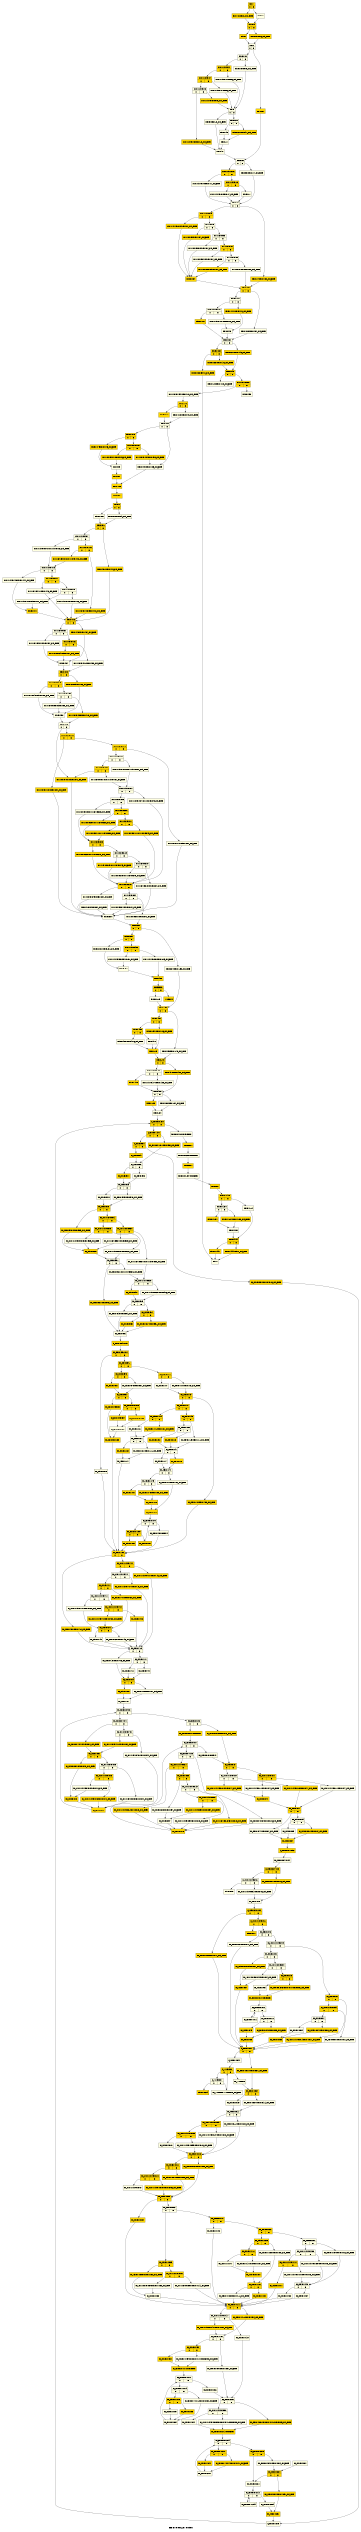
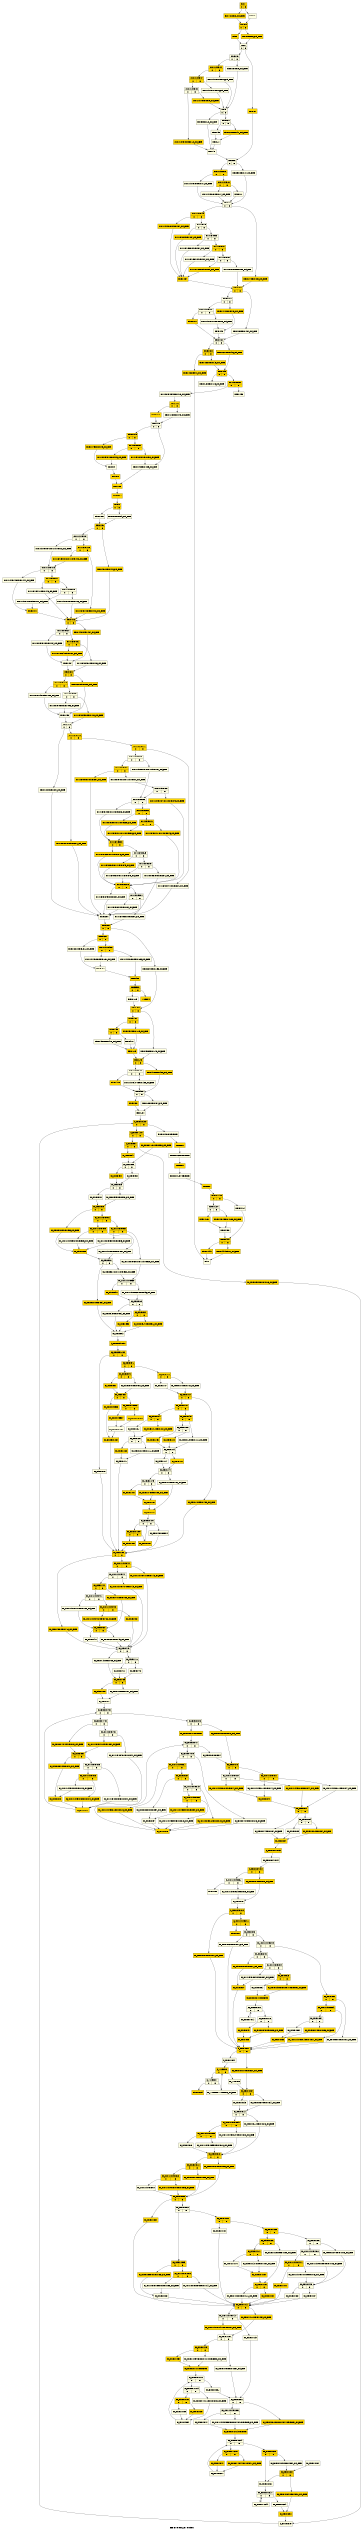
edge "if.end.260" -> "lor.lhs.false.281.if.then.391_crit_edge": now "if.end.260" -> "if.end.260.if.then.391_crit_edge"
edge "land.lhs.true.279.land.lhs.true.287_crit_edge" -> "land.lhs.true.287": now "land.lhs.true.279.land.lhs.true.287_crit_edge" -> "lor.lhs.false.290"
node "land.lhs.true.287.lor.lhs.false.375_crit_edge": fillcolor lightyellow -> gold
